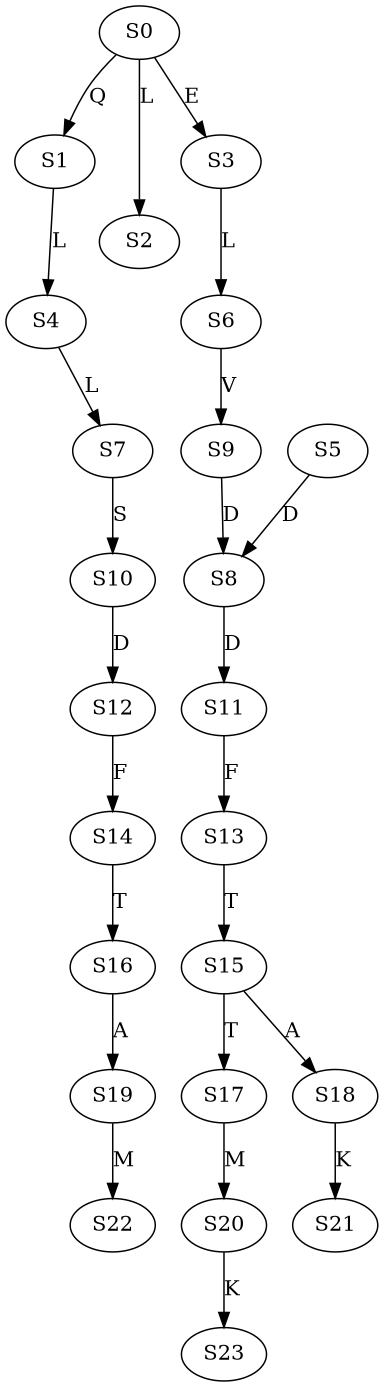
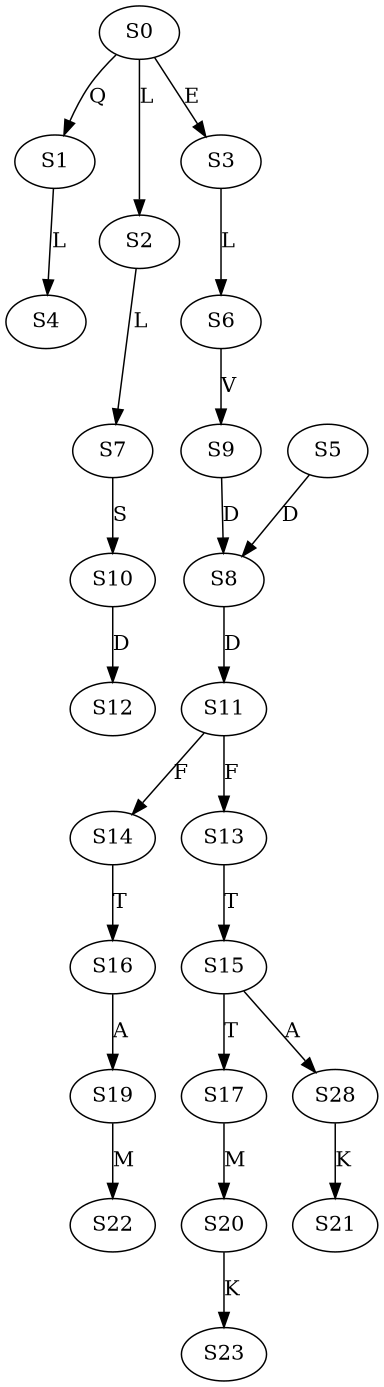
edge "S4" -> "S7": now "S2" -> "S7"
edge "S12" -> "S14": now "S11" -> "S14"
node "S18": label "S18" -> "S28"
